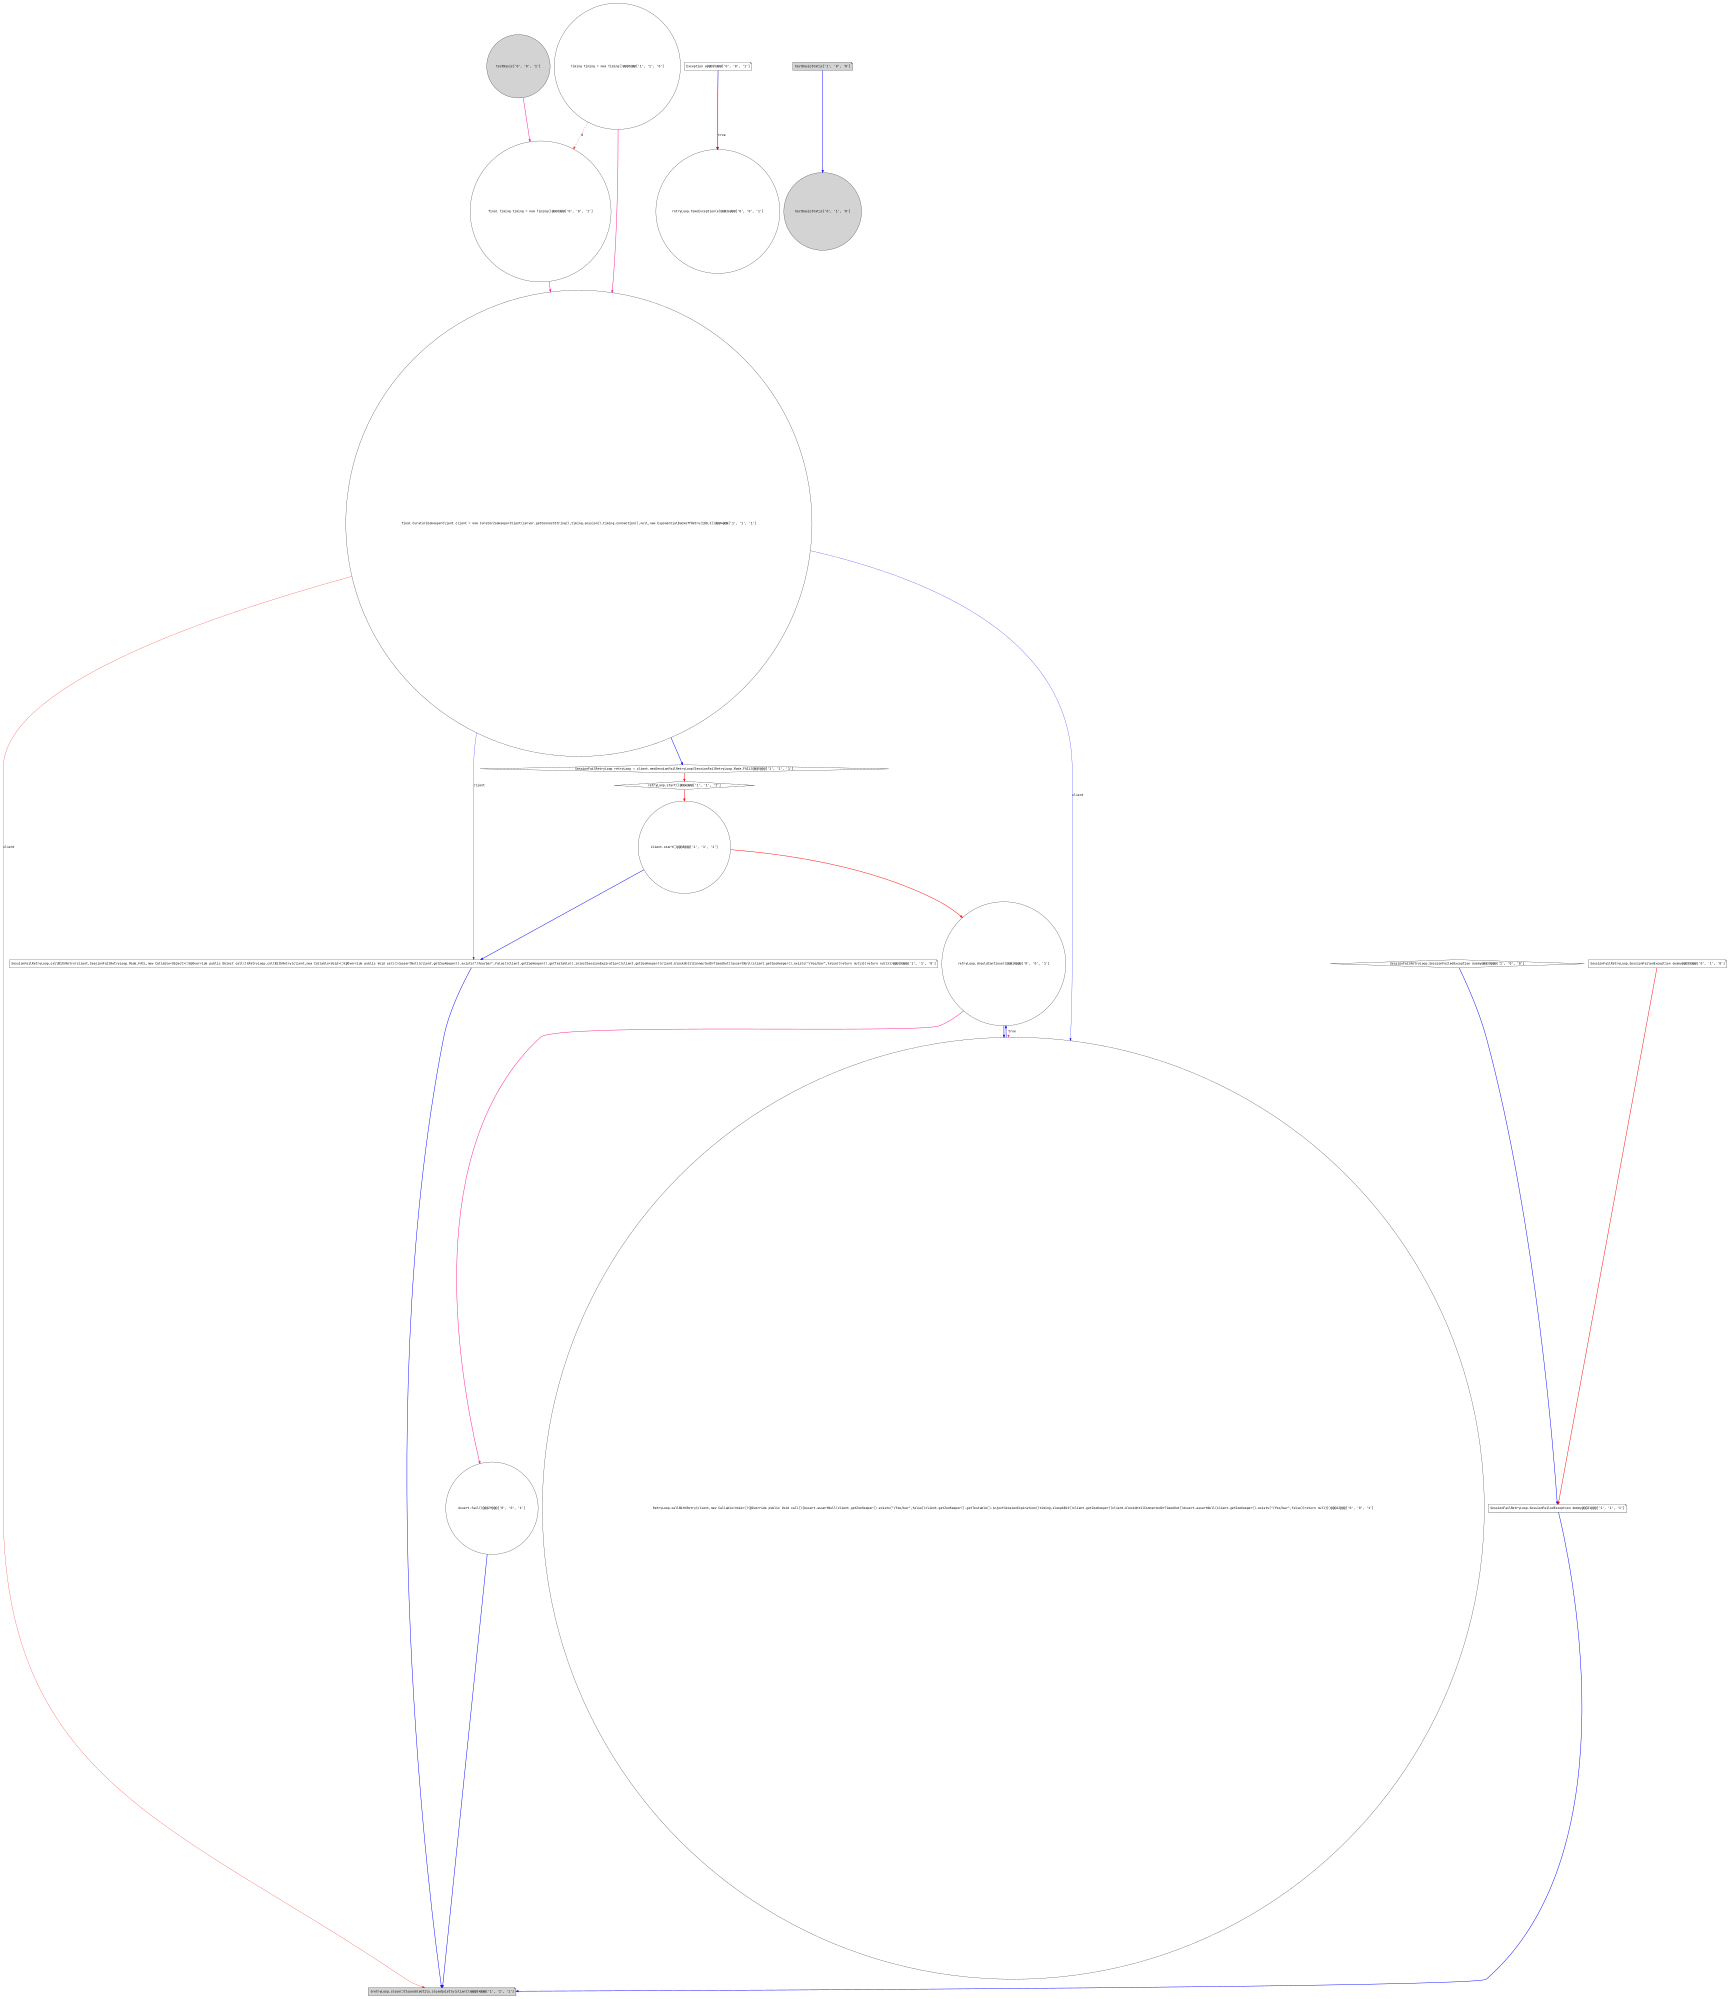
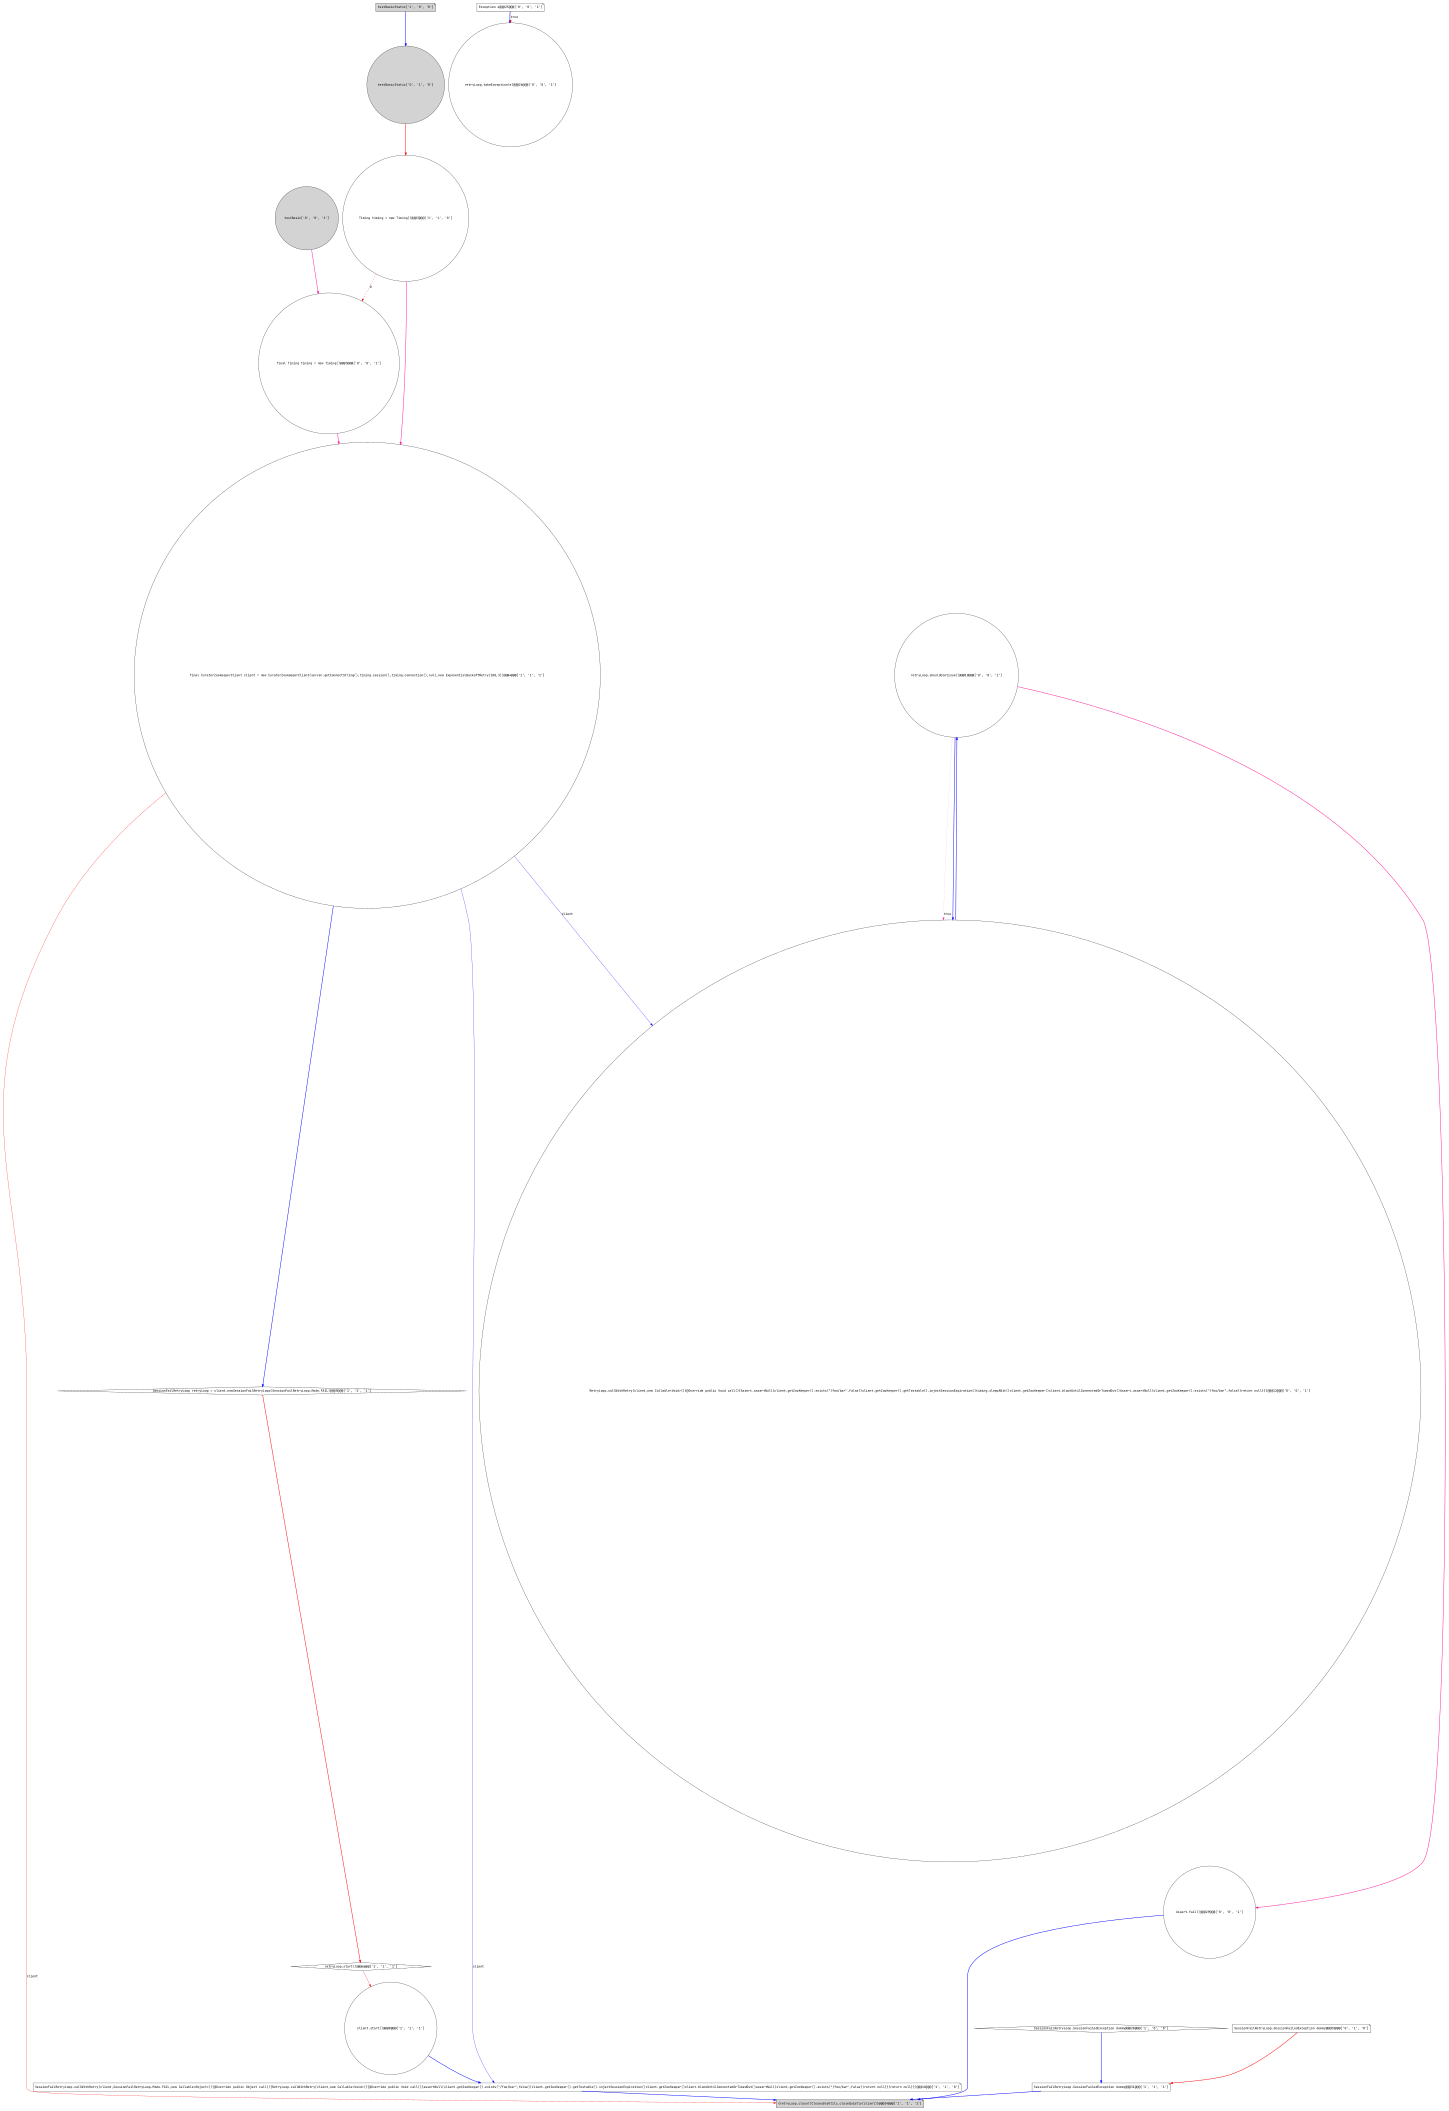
edge "testBasicStatic['0', '1', '0']" -> "Timing timing = new Timing()@@@3@@@['1', '1', '0']": added
edge "retryLoop.start()@@@6@@@['1', '1', '1']" -> "client.start()@@@8@@@['1', '1', '1']": style bold -> solid
edge "client.start()@@@8@@@['1', '1', '1']" -> "retryLoop.shouldContinue()@@@10@@@['0', '0', '1']": removed
